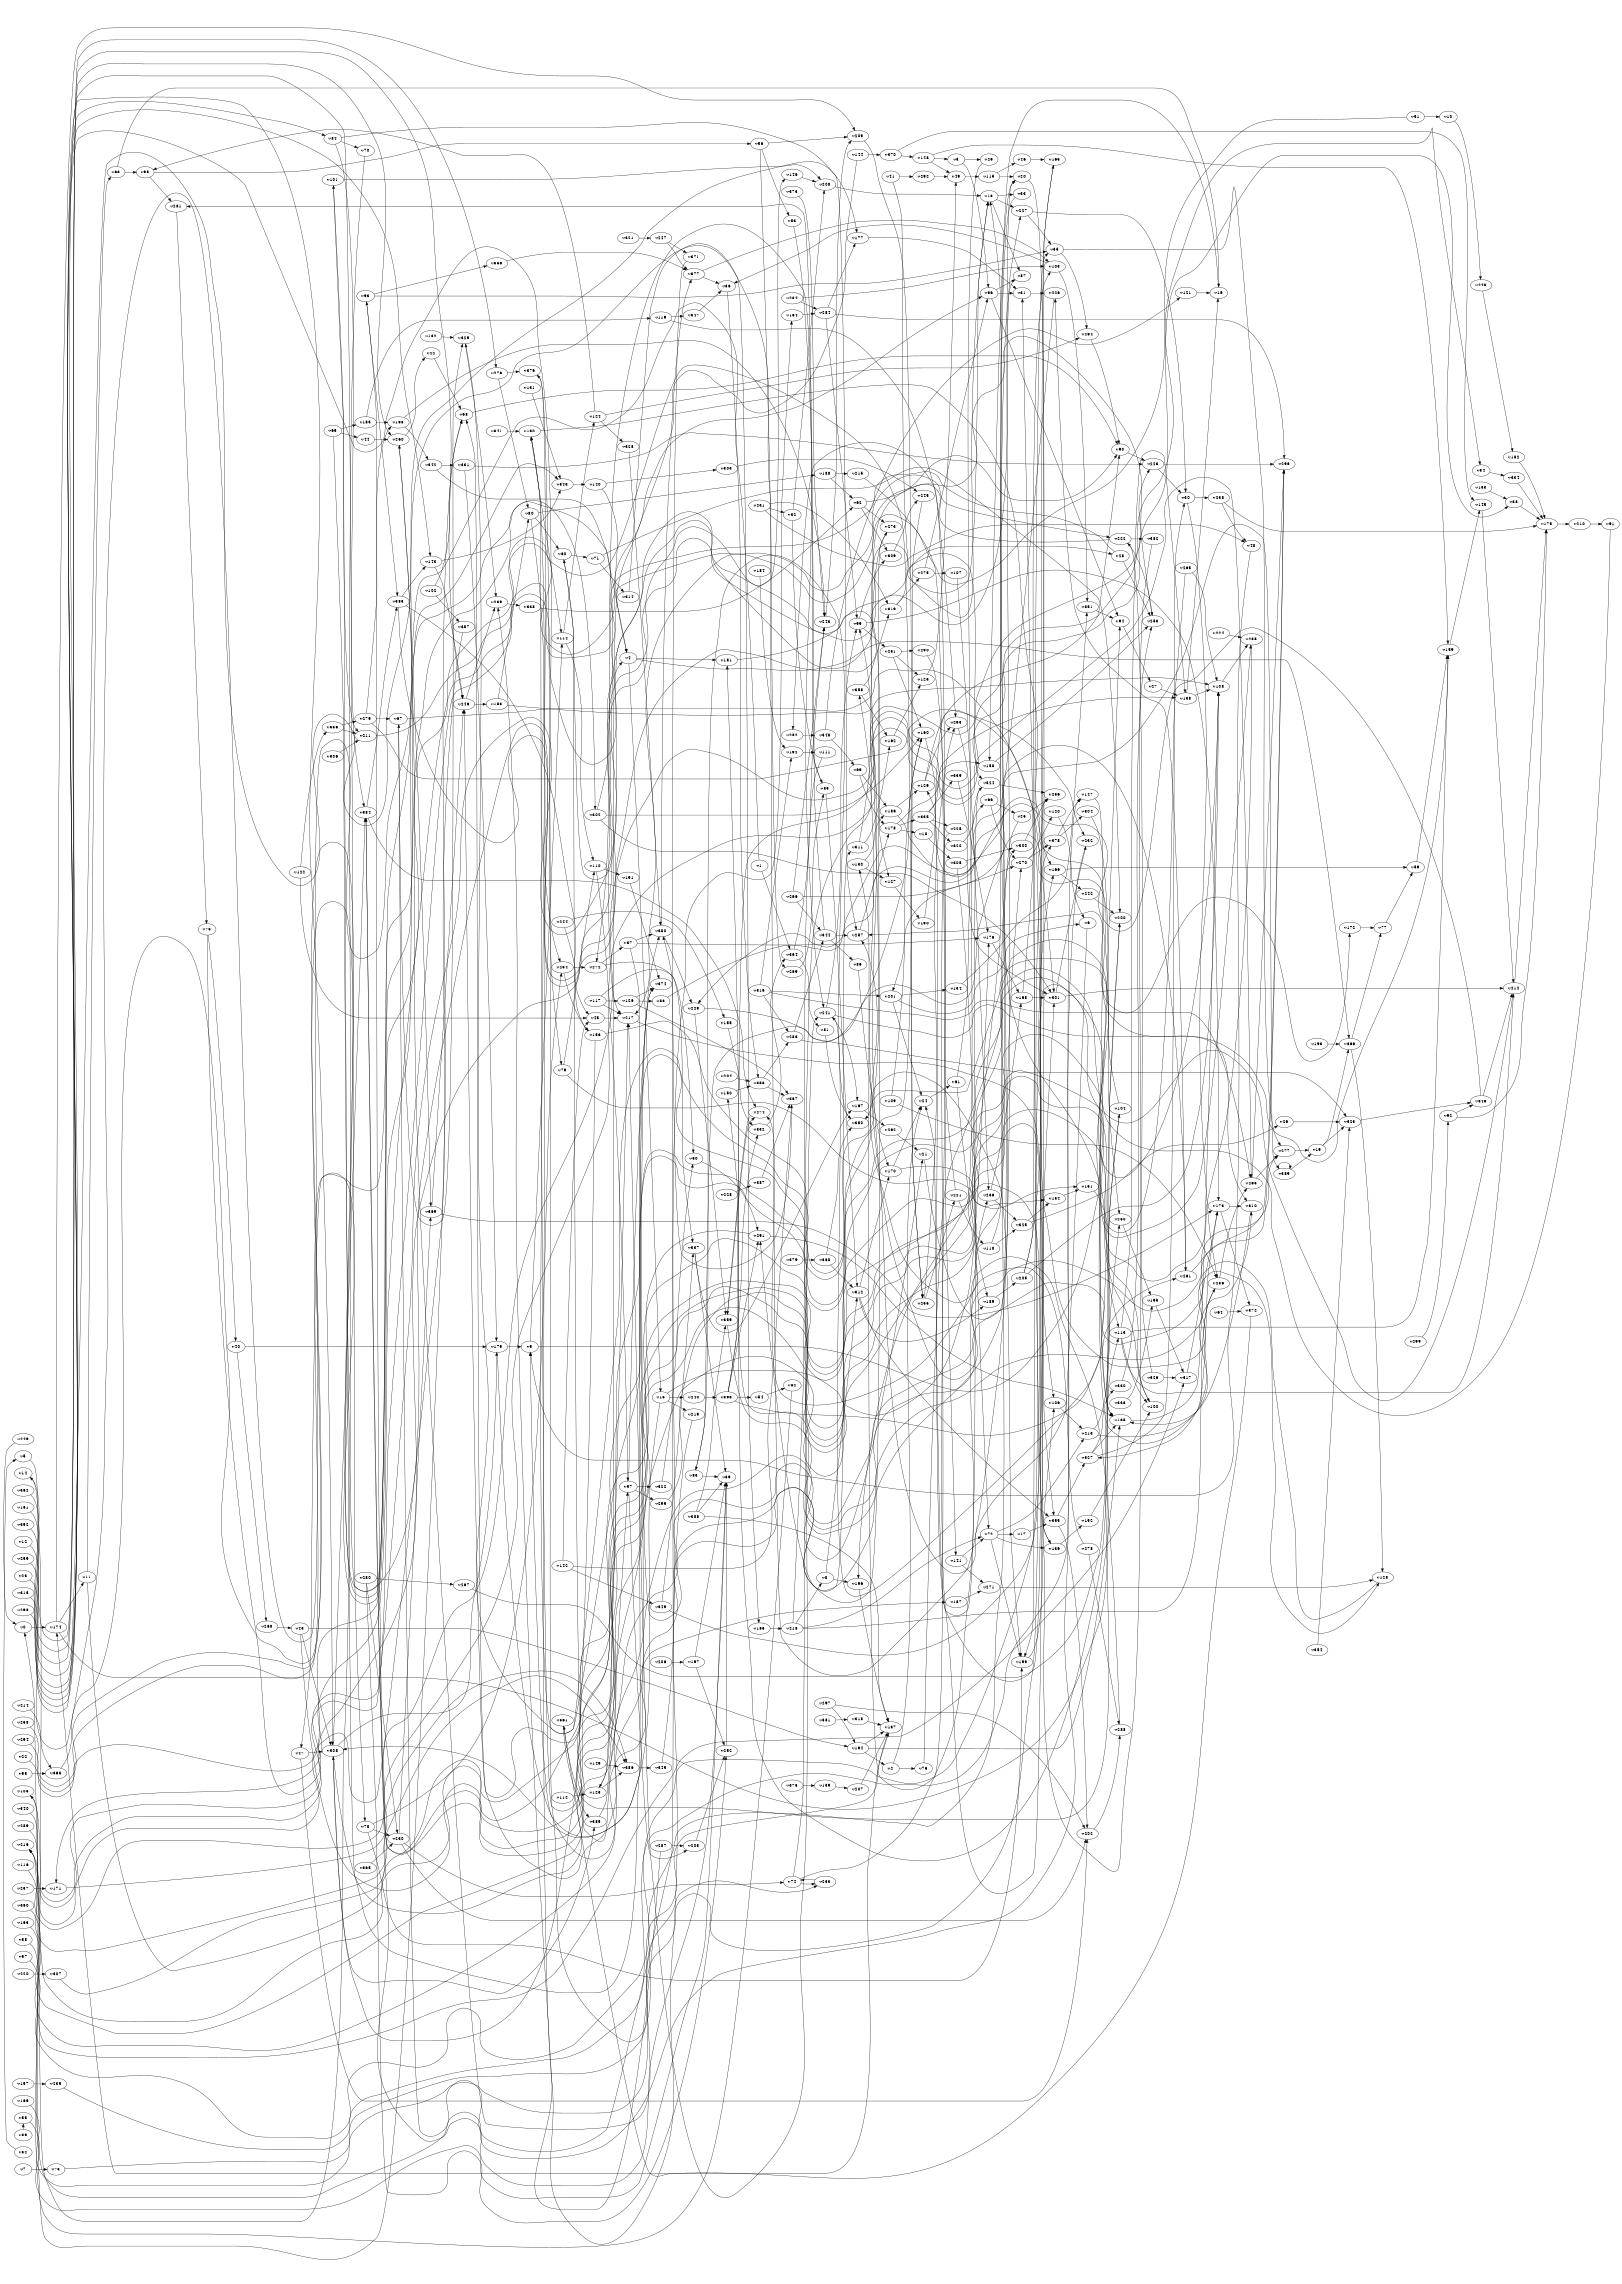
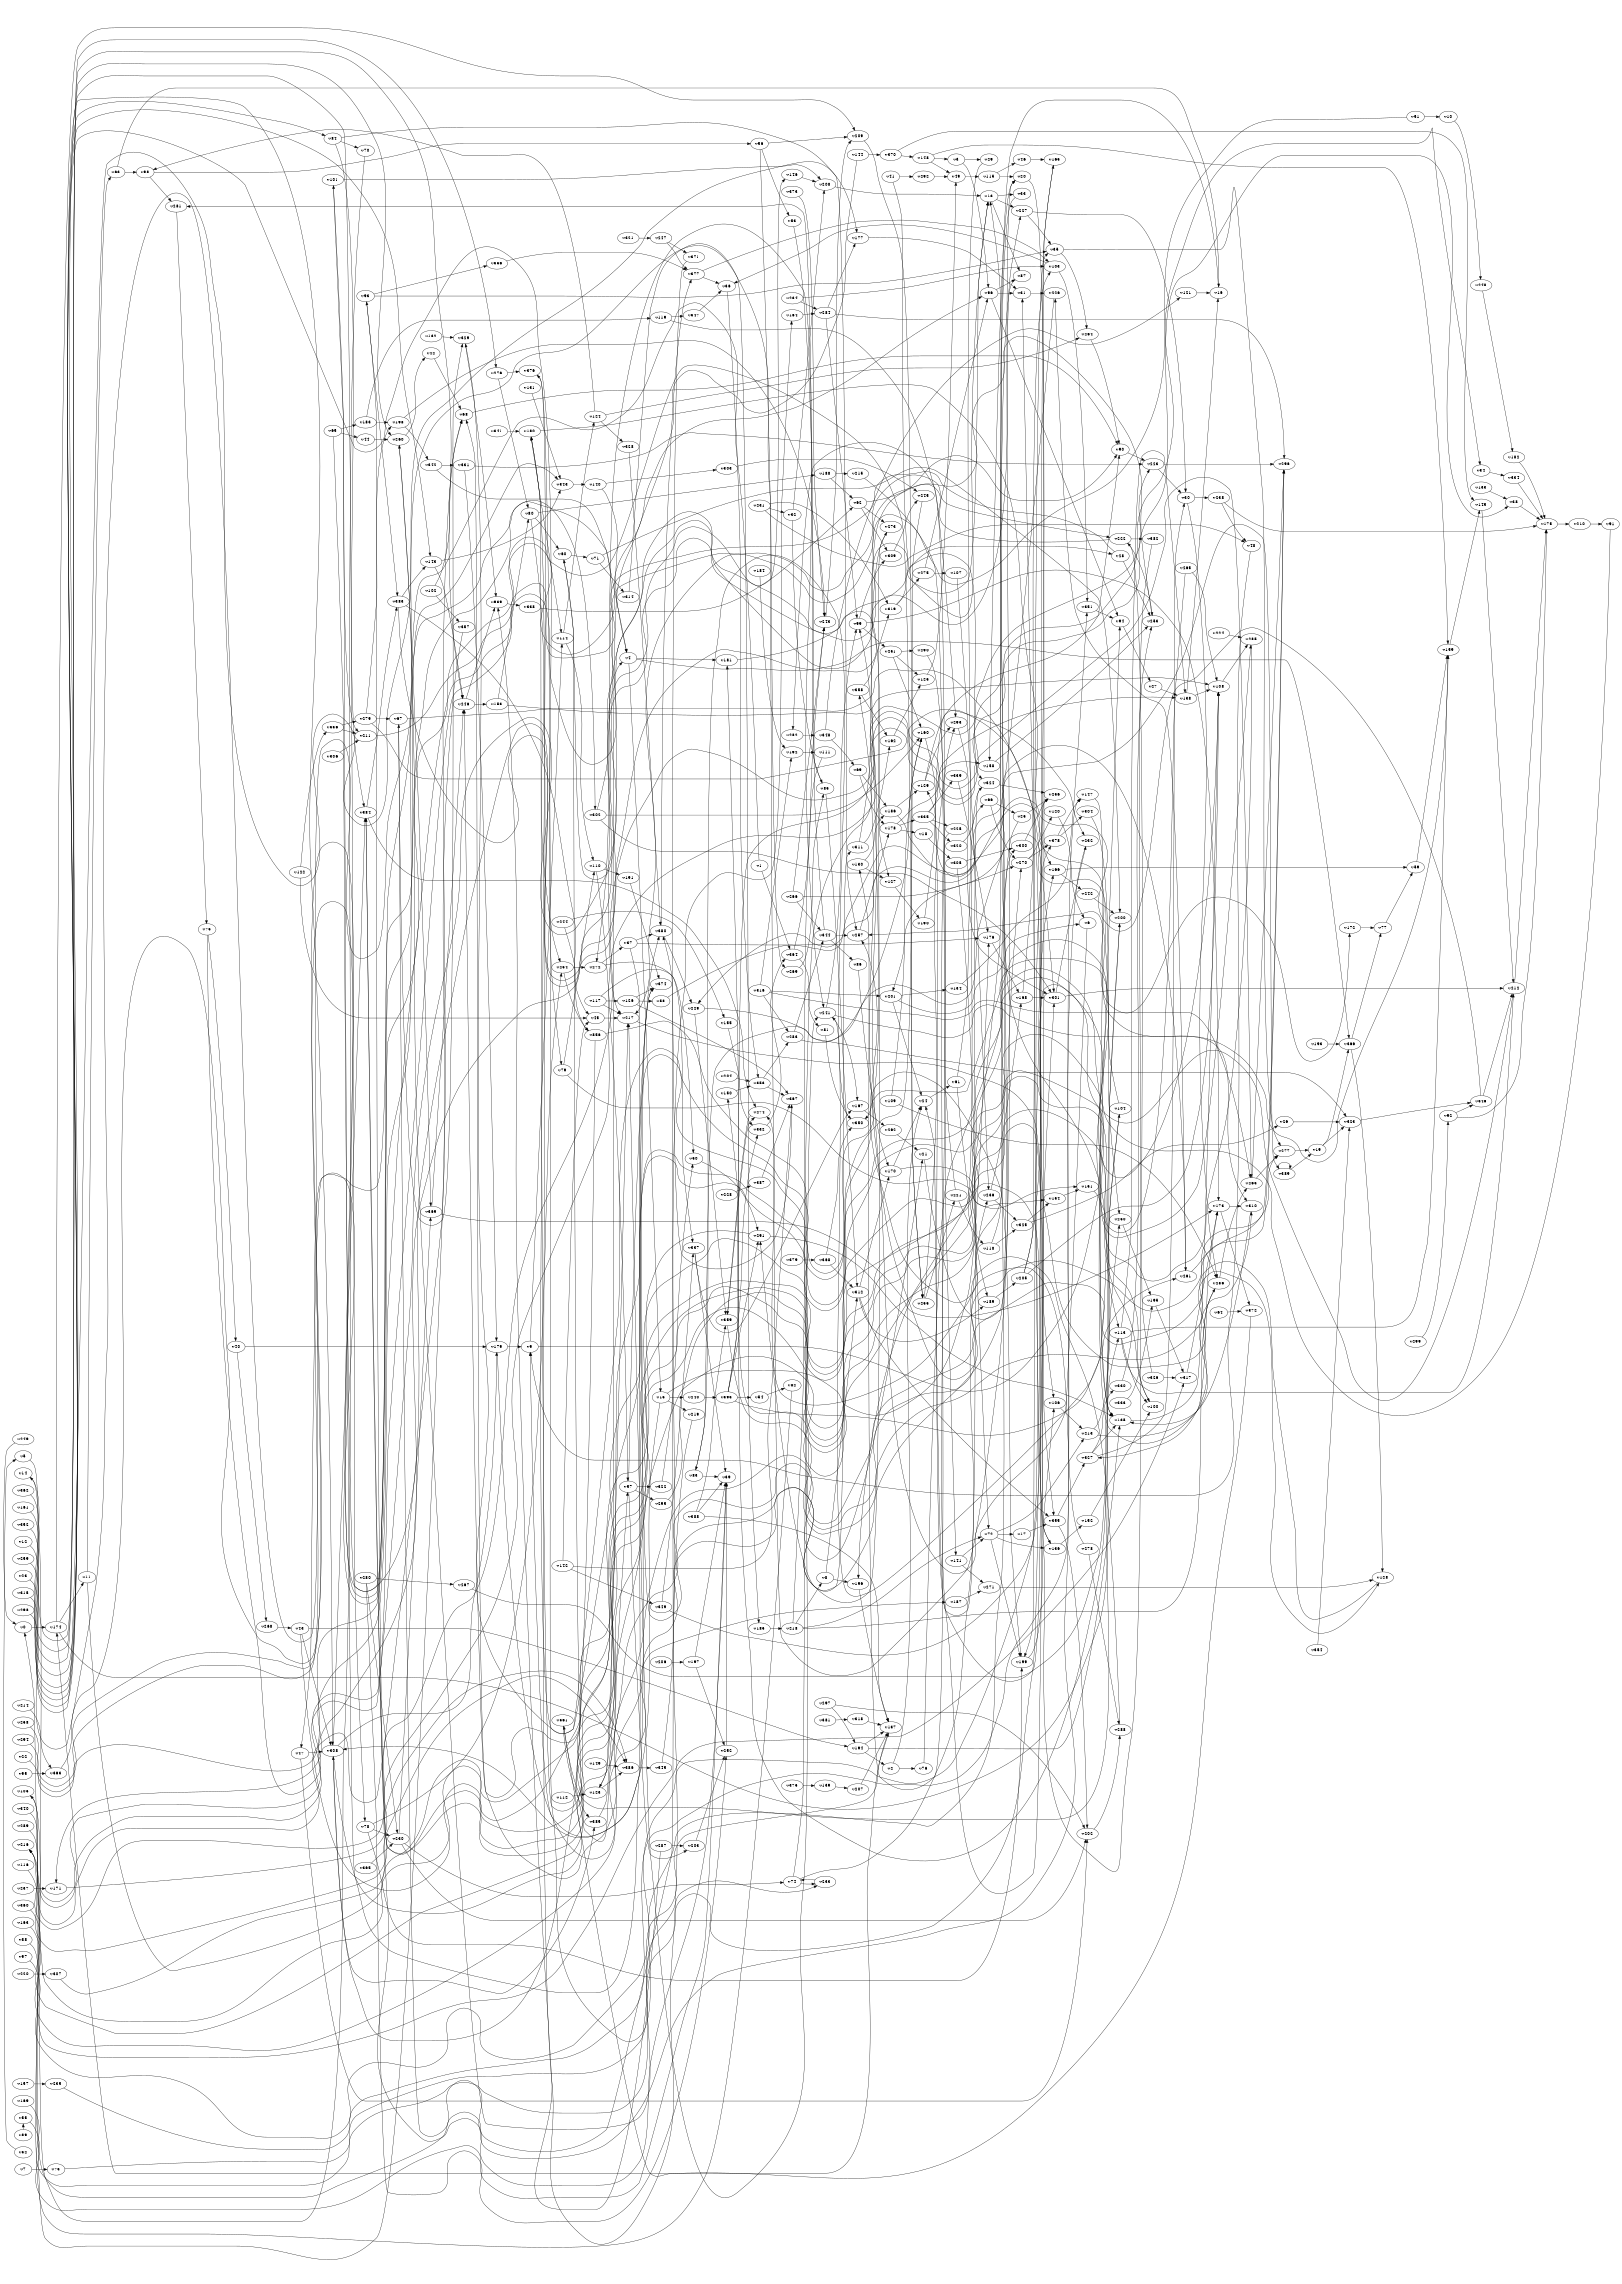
node "v239": label "v239" -> "v939"
node "v156": label "v156" -> "v856"
